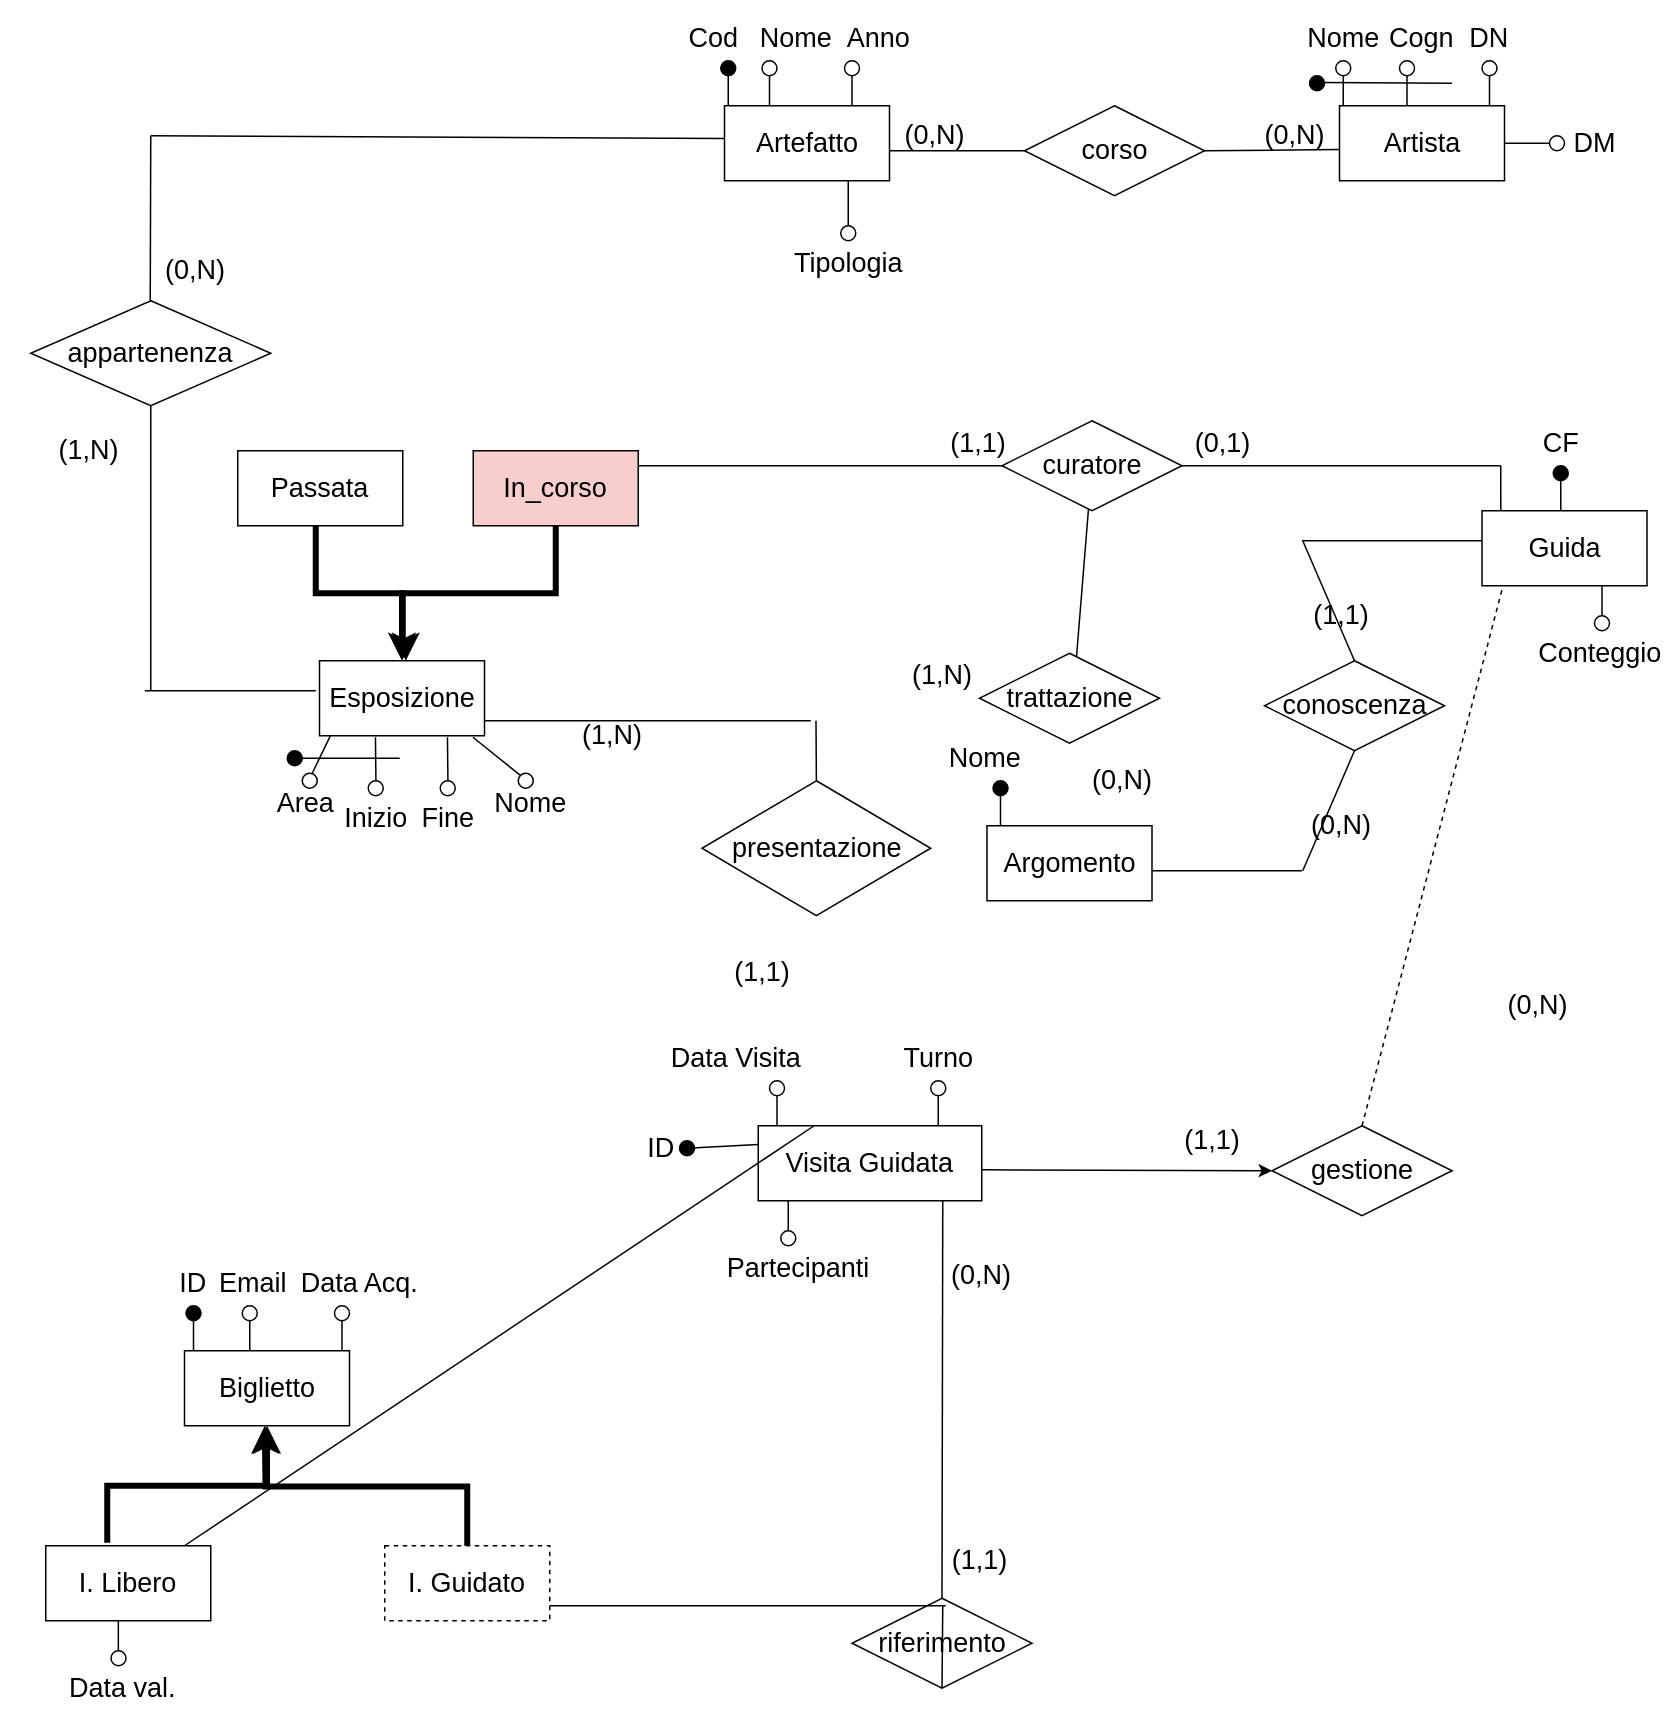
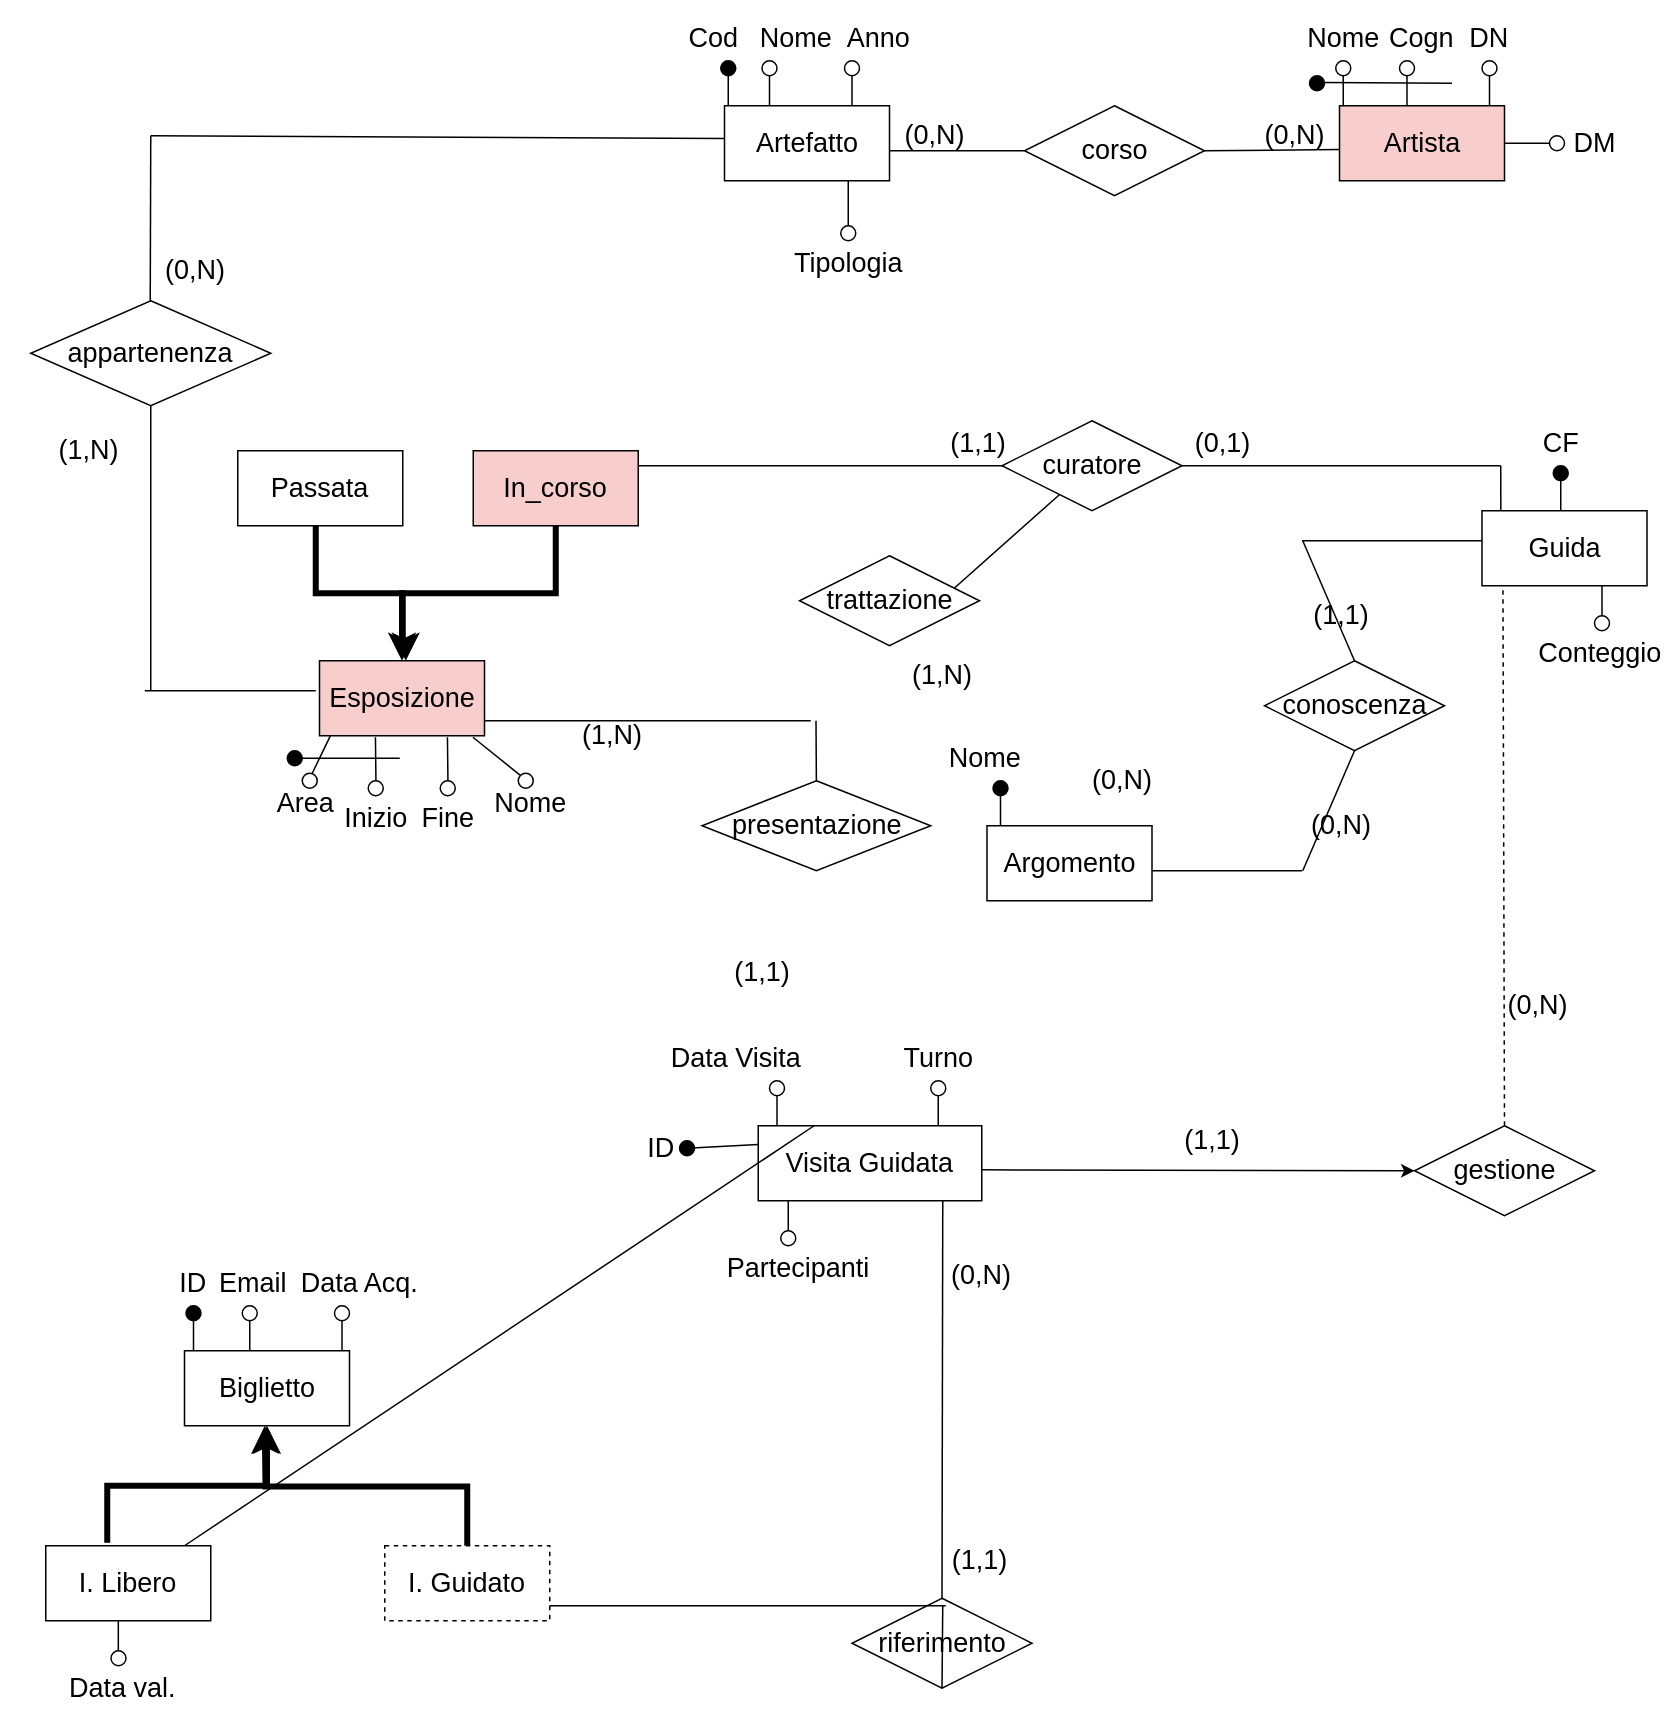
node "Artista": fillcolor #ffffff -> #f8cecc
node "Esposizione": fillcolor #ffffff -> #f8cecc
node "trattazione": moved (1070, 698) -> (890, 601)
node "presentazione": size 229x135 -> 229x90
node "gestione": moved (1362, 1171) -> (1505, 1171)
